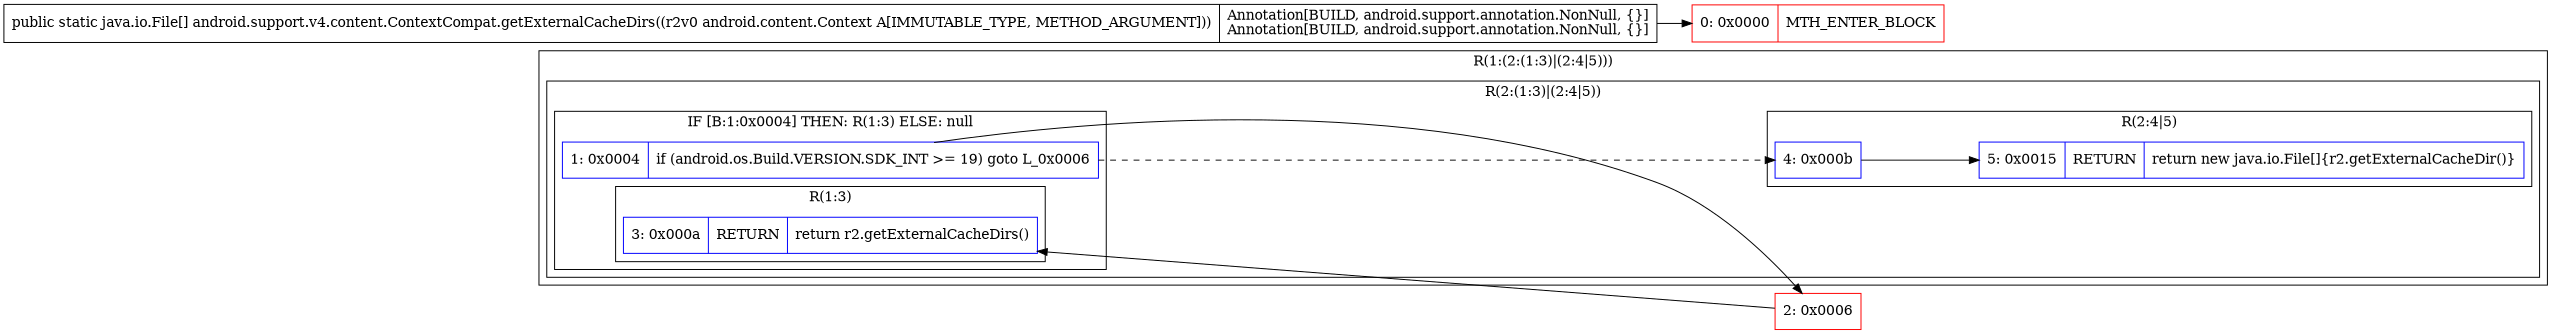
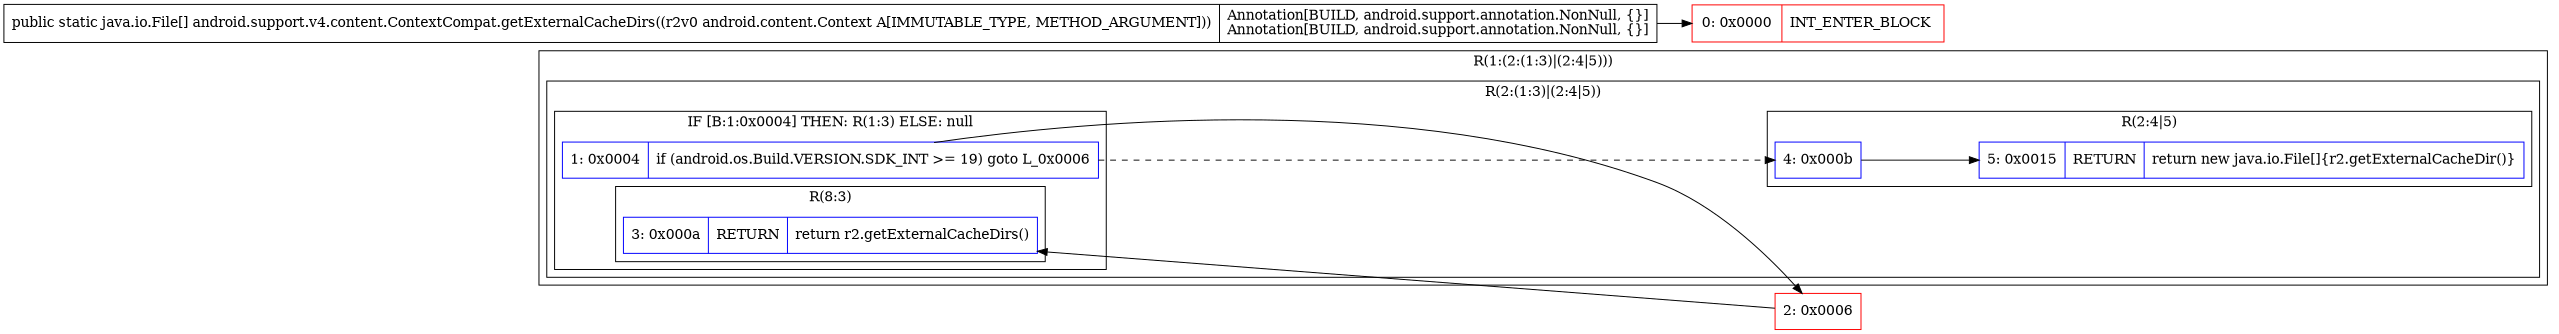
node "0: 0x0000": text "MTH_ENTER_BLOCK" -> "INT_ENTER_BLOCK"
cluster "R(1:3)": label "R(1:3)" -> "R(8:3)"
